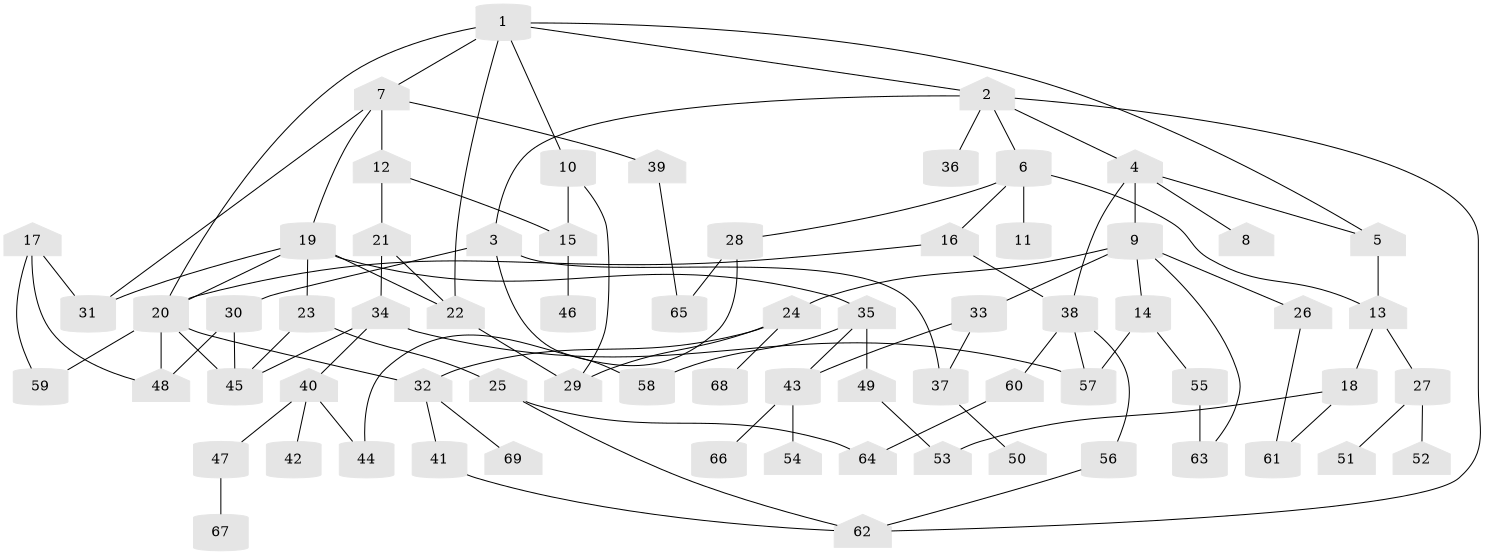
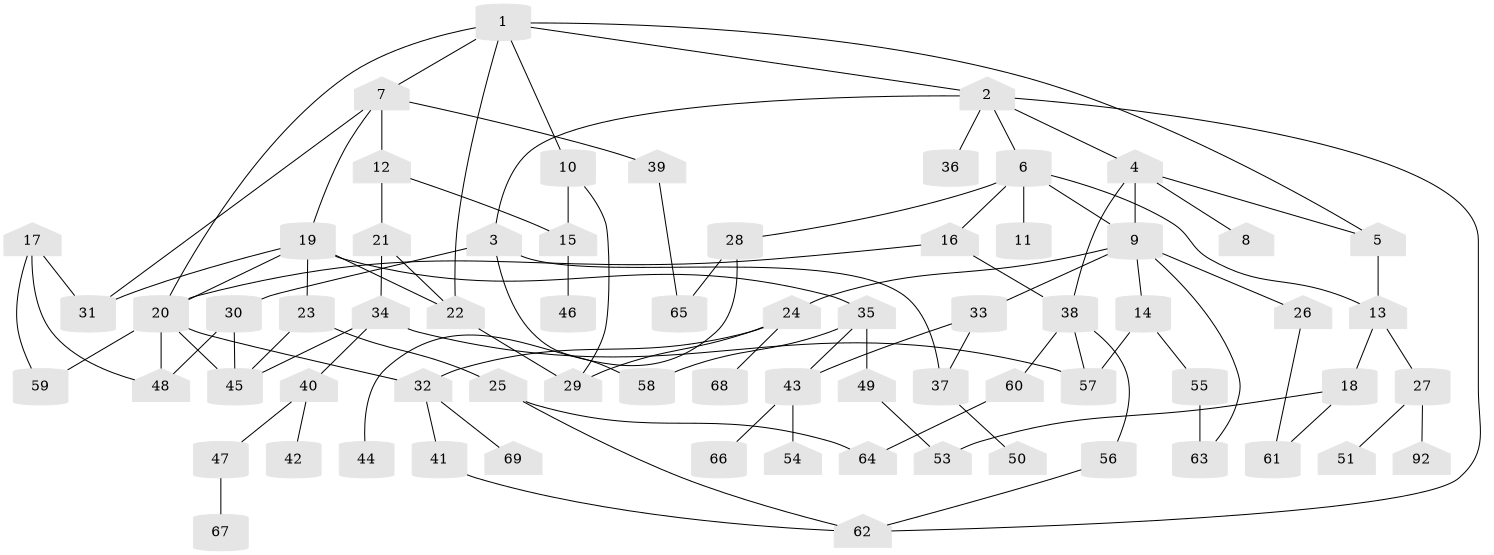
edge "6" -- "9": added
edge "40" -- "44": removed
node "52": label "52" -> "92"
